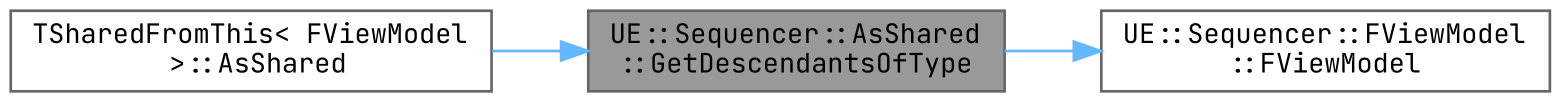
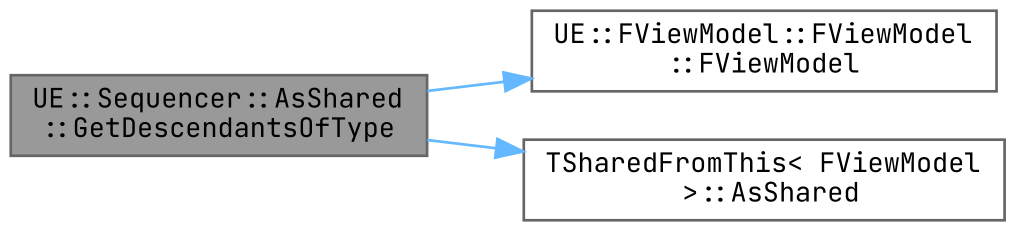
edge "TSharedFromThis< FViewModel >::AsShared" -> "UE::Sequencer::AsShared ::GetDescendantsOfType": reversed
node "UE::Sequencer::FViewModel ::FViewModel": label "UE::Sequencer::FViewModel ::FViewModel" -> "UE::FViewModel::FViewModel ::FViewModel"
